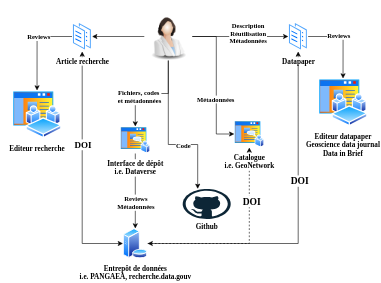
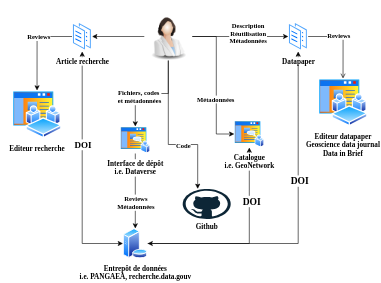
edge "Datapaper" -> "Editeur datapaper Geoscience data journal Data in Brief": arrowhead classic -> open
edge "Entrepôt de données i.e. PANGAEA, recherche.data.gouv" -> "Catalogue i.e. GeoNetwork": style dashed -> solid
